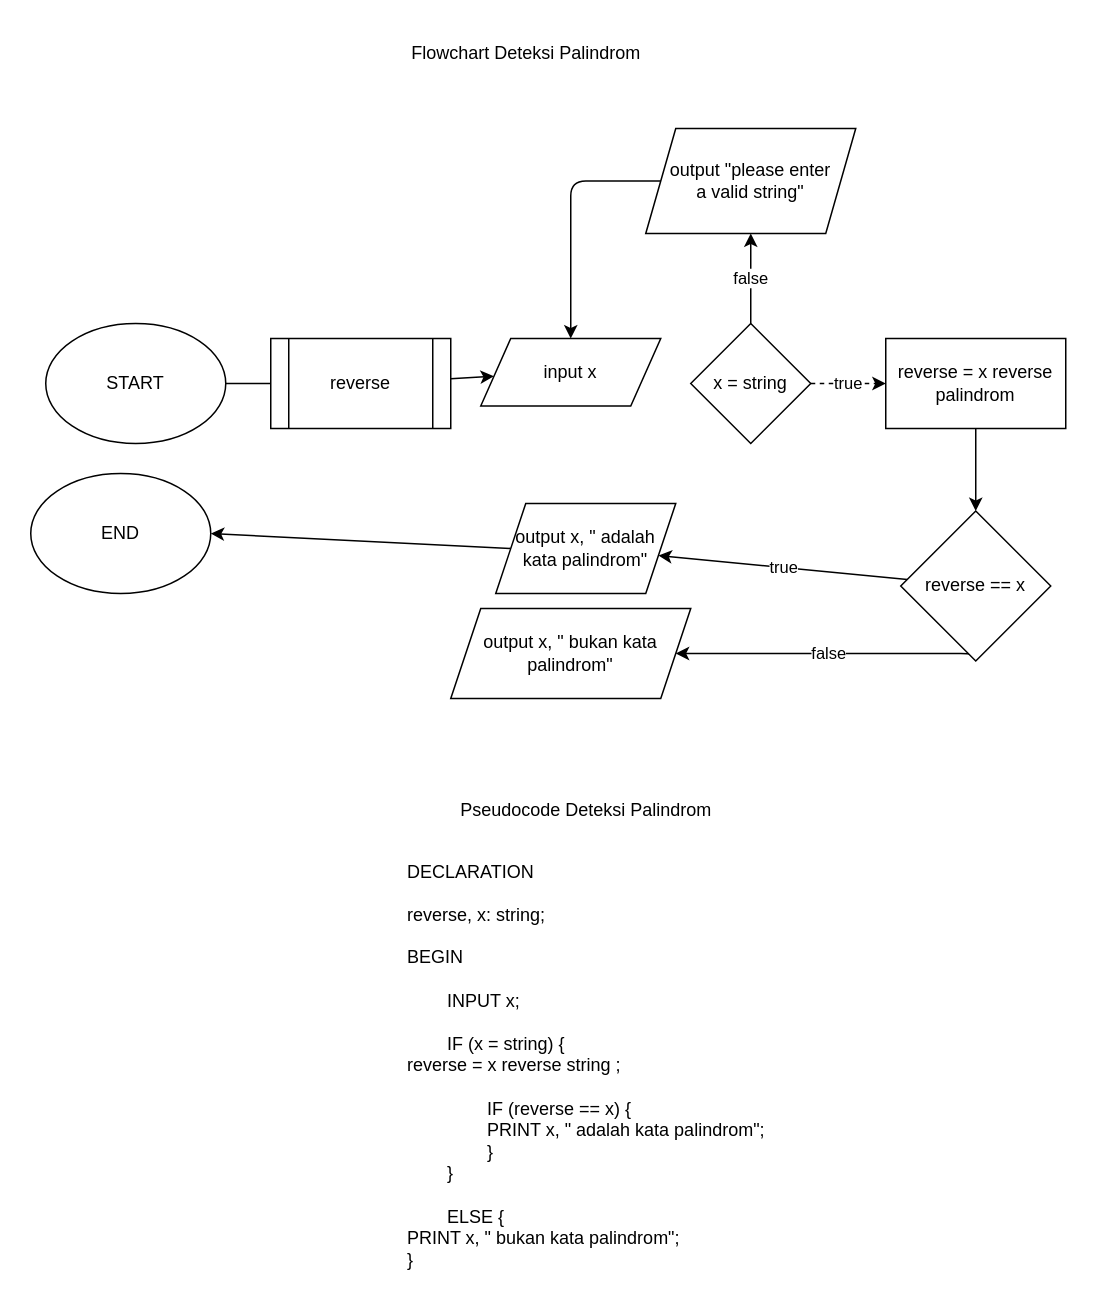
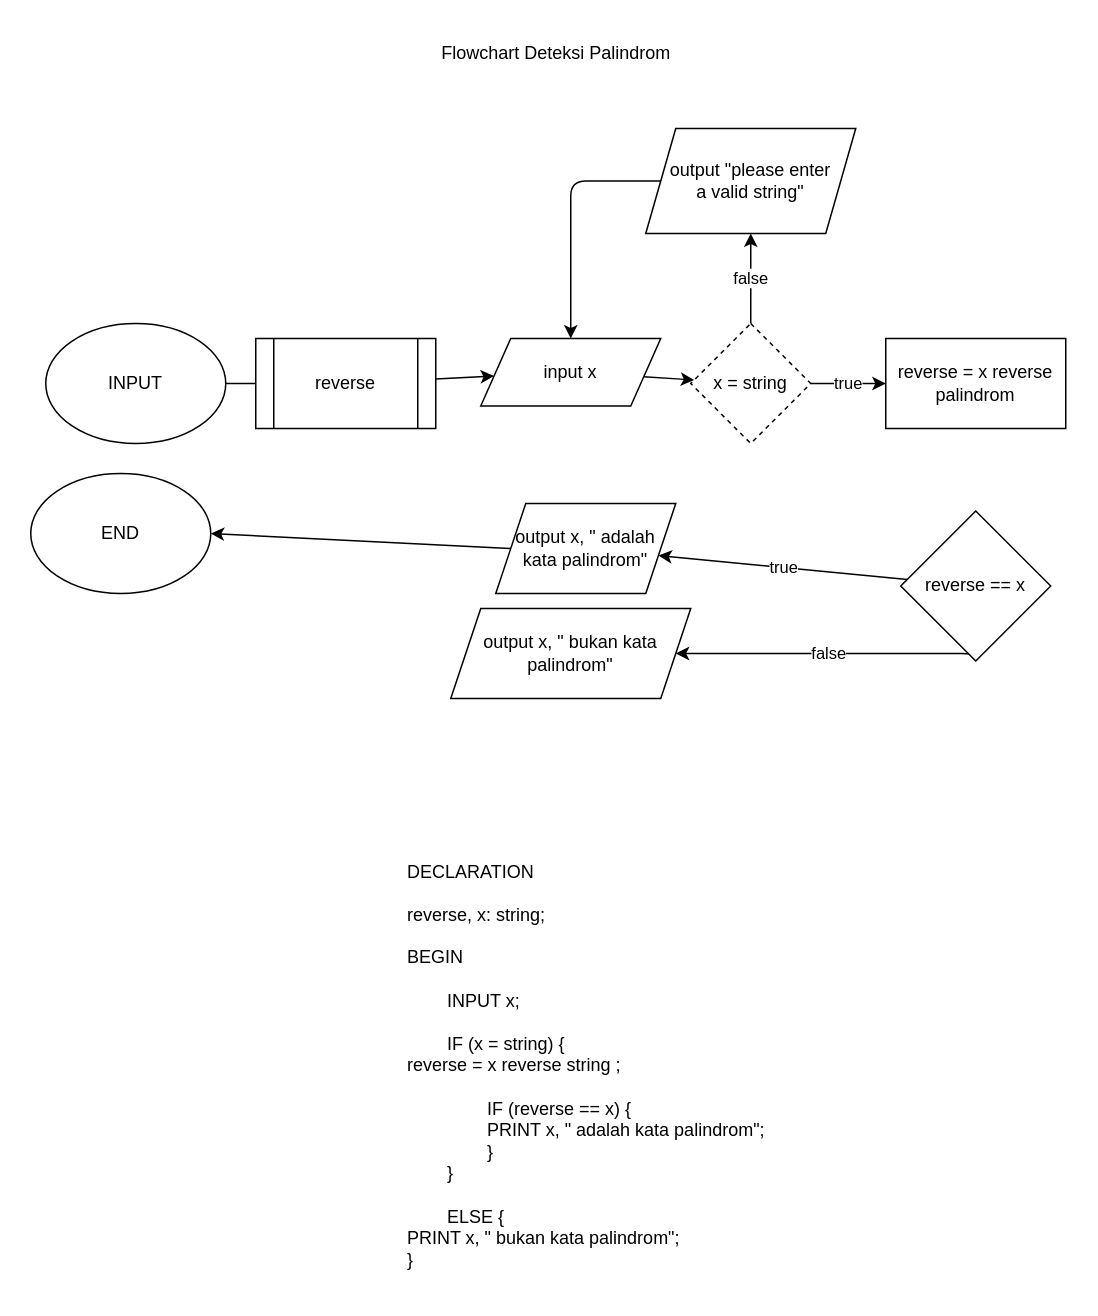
node "Flowchart Deteksi Palindrom": moved (526, 53) -> (556, 53)
edge "input x" -> "x = string": added
node "START": label "START" -> "INPUT"
node "reverse": moved (361, 383) -> (346, 383)
node "x = string": style solid -> dashed
edge "x = string" -> "reverse = x reverse palindrom": style dashed -> solid
edge "reverse = x reverse palindrom" -> "reverse == x": removed
node "Pseudocode Deteksi Palindrom": removed
